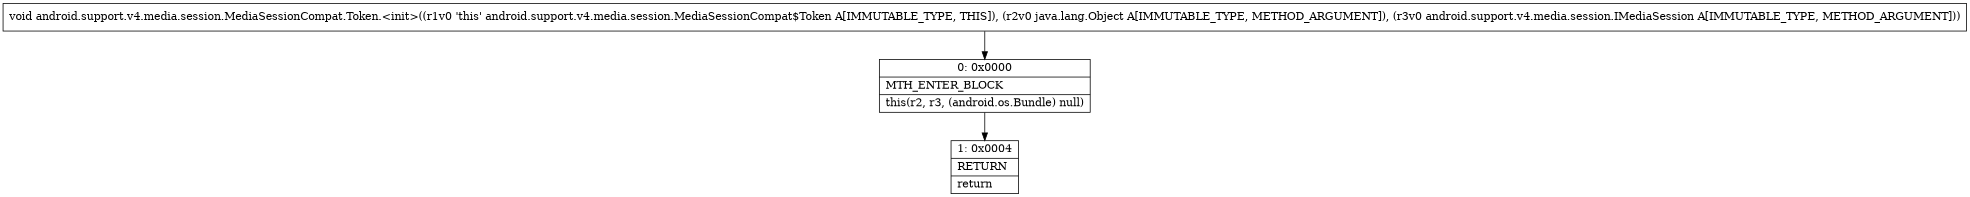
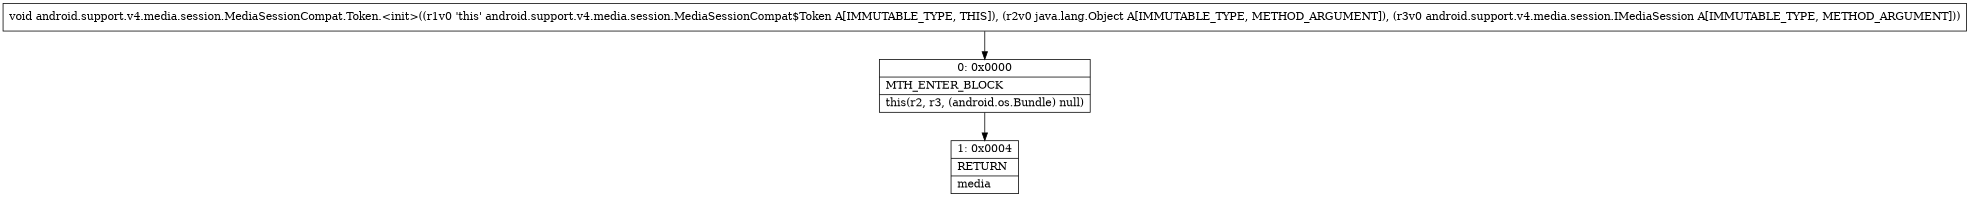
node "1: 0x0004": text "return" -> "media"
